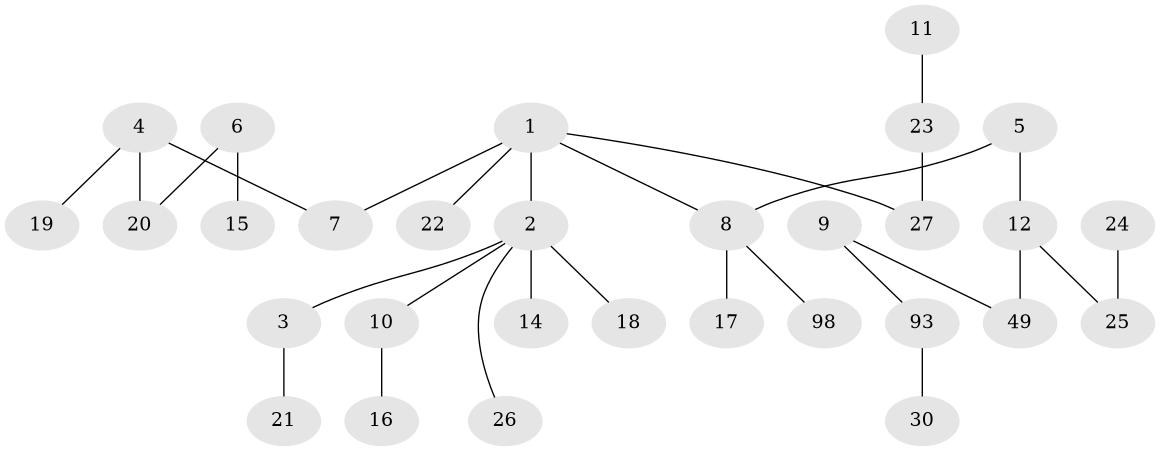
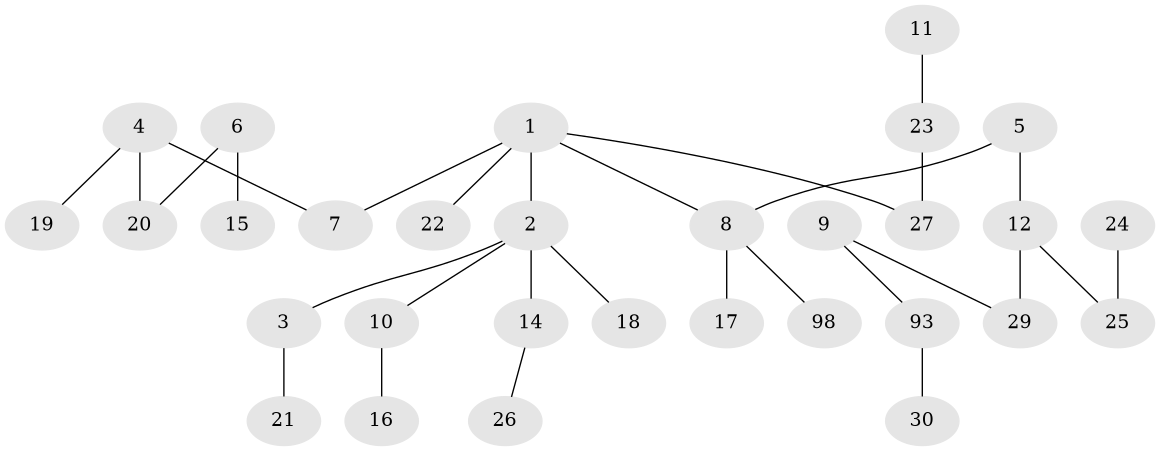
edge "2" -- "26": now "14" -- "26"
node "49": label "49" -> "29"
